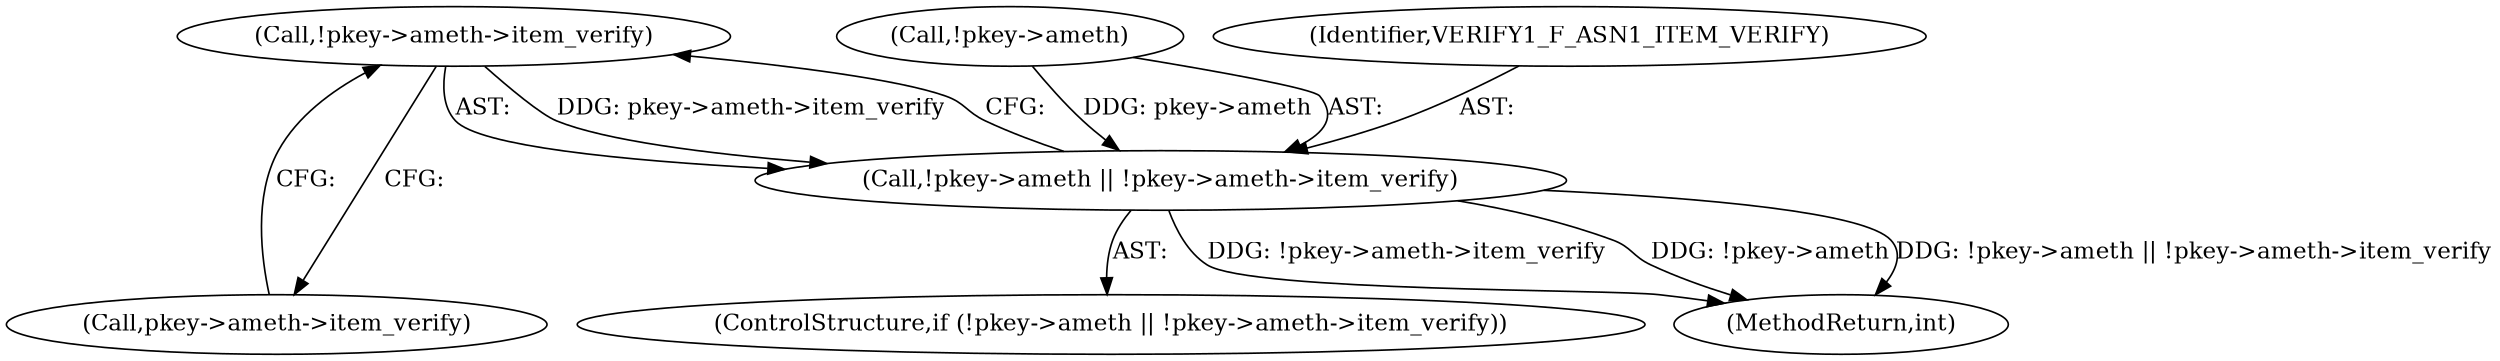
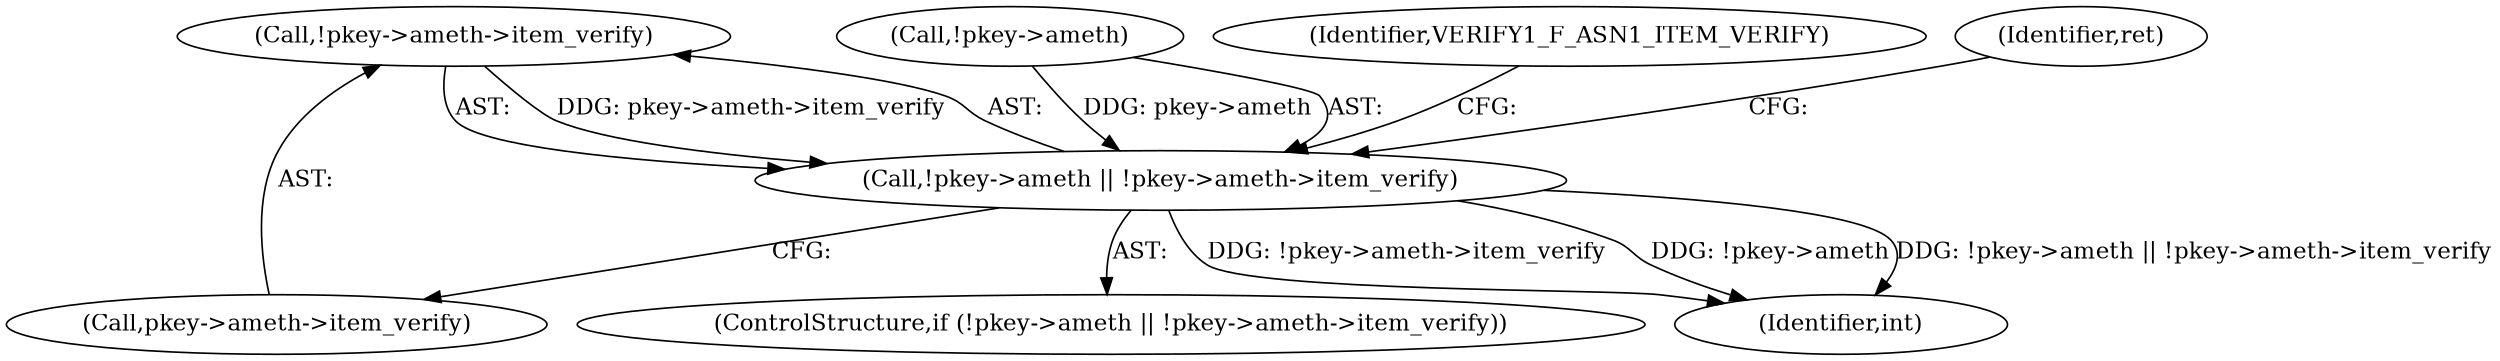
node "(Identifier,ret)": added
edge "(Call,!pkey->ameth || !pkey->ameth->item_verify)" -> "(Call,!pkey->ameth->item_verify)": label "CFG: " -> "AST: "
edge "(Identifier,VERIFY1_F_ASN1_ITEM_VERIFY)" -> "(Call,!pkey->ameth || !pkey->ameth->item_verify)": label "AST: " -> "CFG: "
edge "(Call,!pkey->ameth->item_verify)" -> "(Call,pkey->ameth->item_verify)": now "(Call,!pkey->ameth || !pkey->ameth->item_verify)" -> "(Call,pkey->ameth->item_verify)"
edge "(Call,pkey->ameth->item_verify)" -> "(Call,!pkey->ameth->item_verify)": label "CFG: " -> "AST: "
node "(MethodReturn,int)": label "(MethodReturn,int)" -> "(Identifier,int)"
